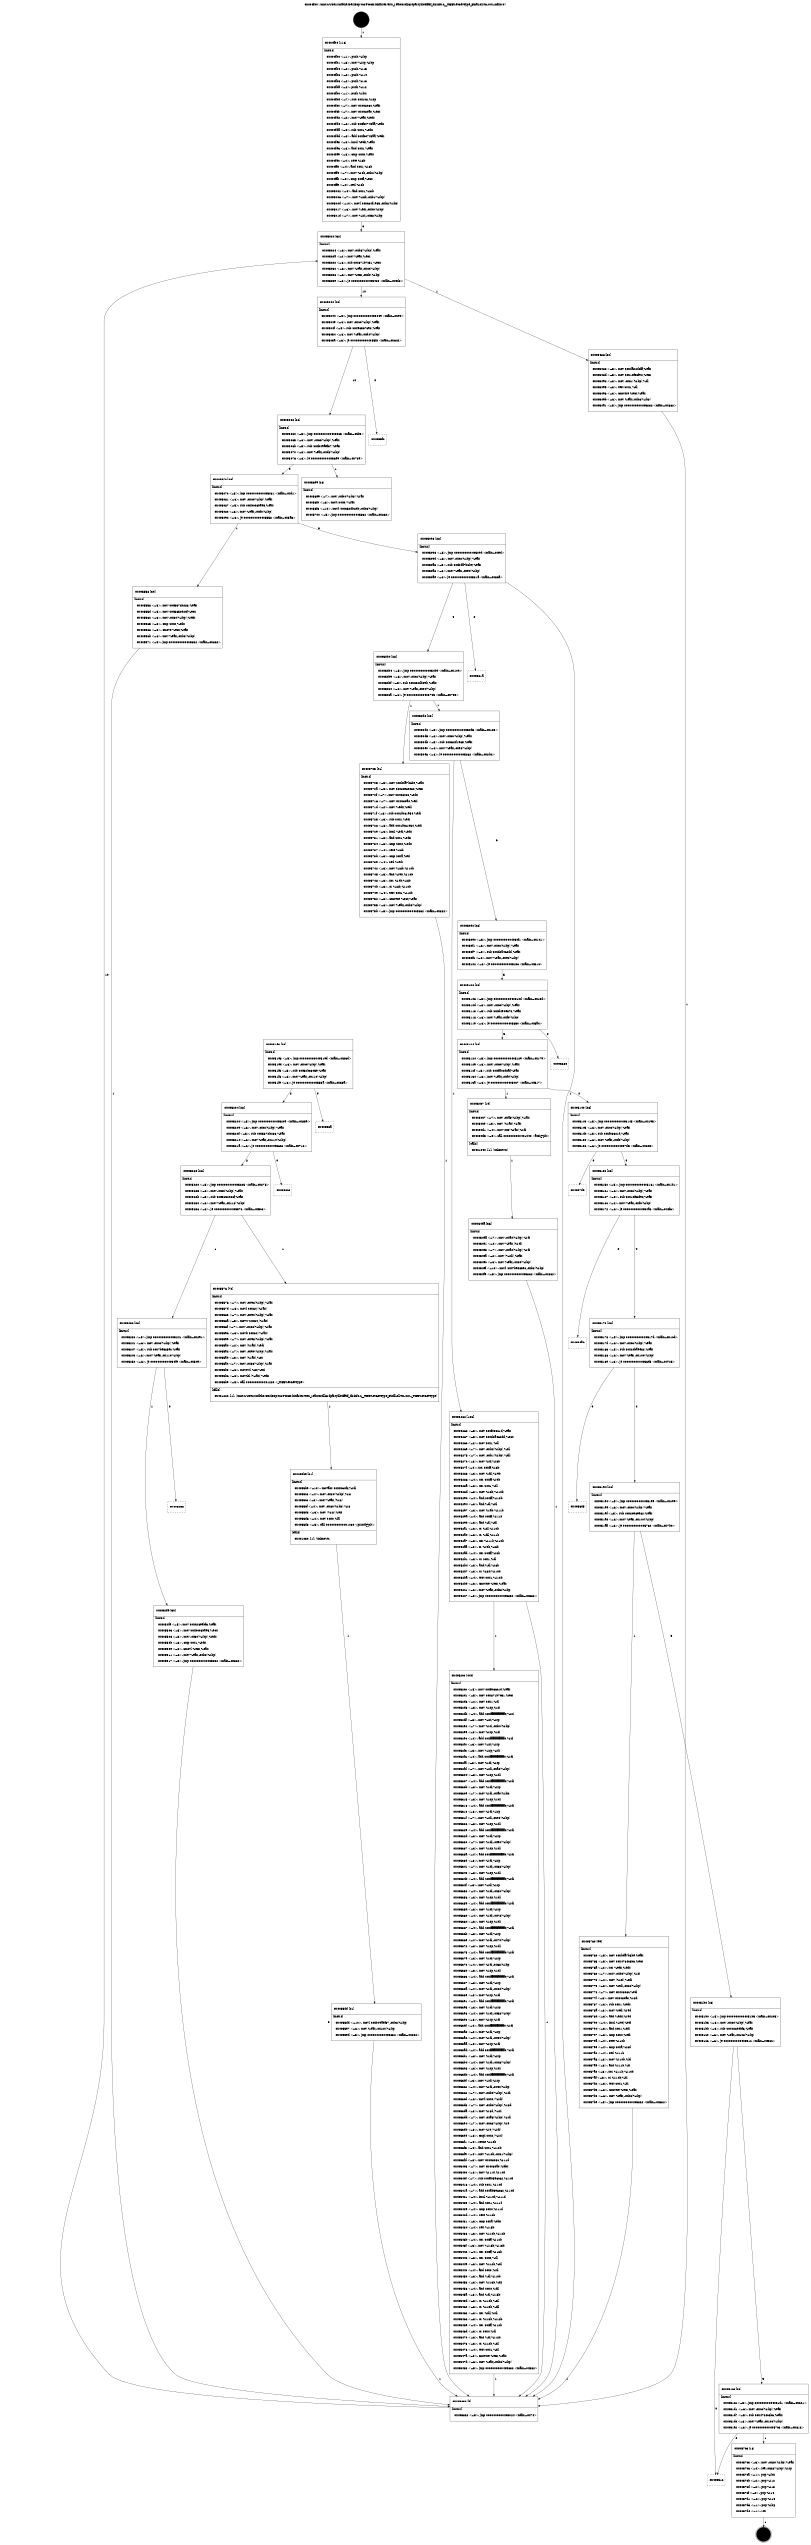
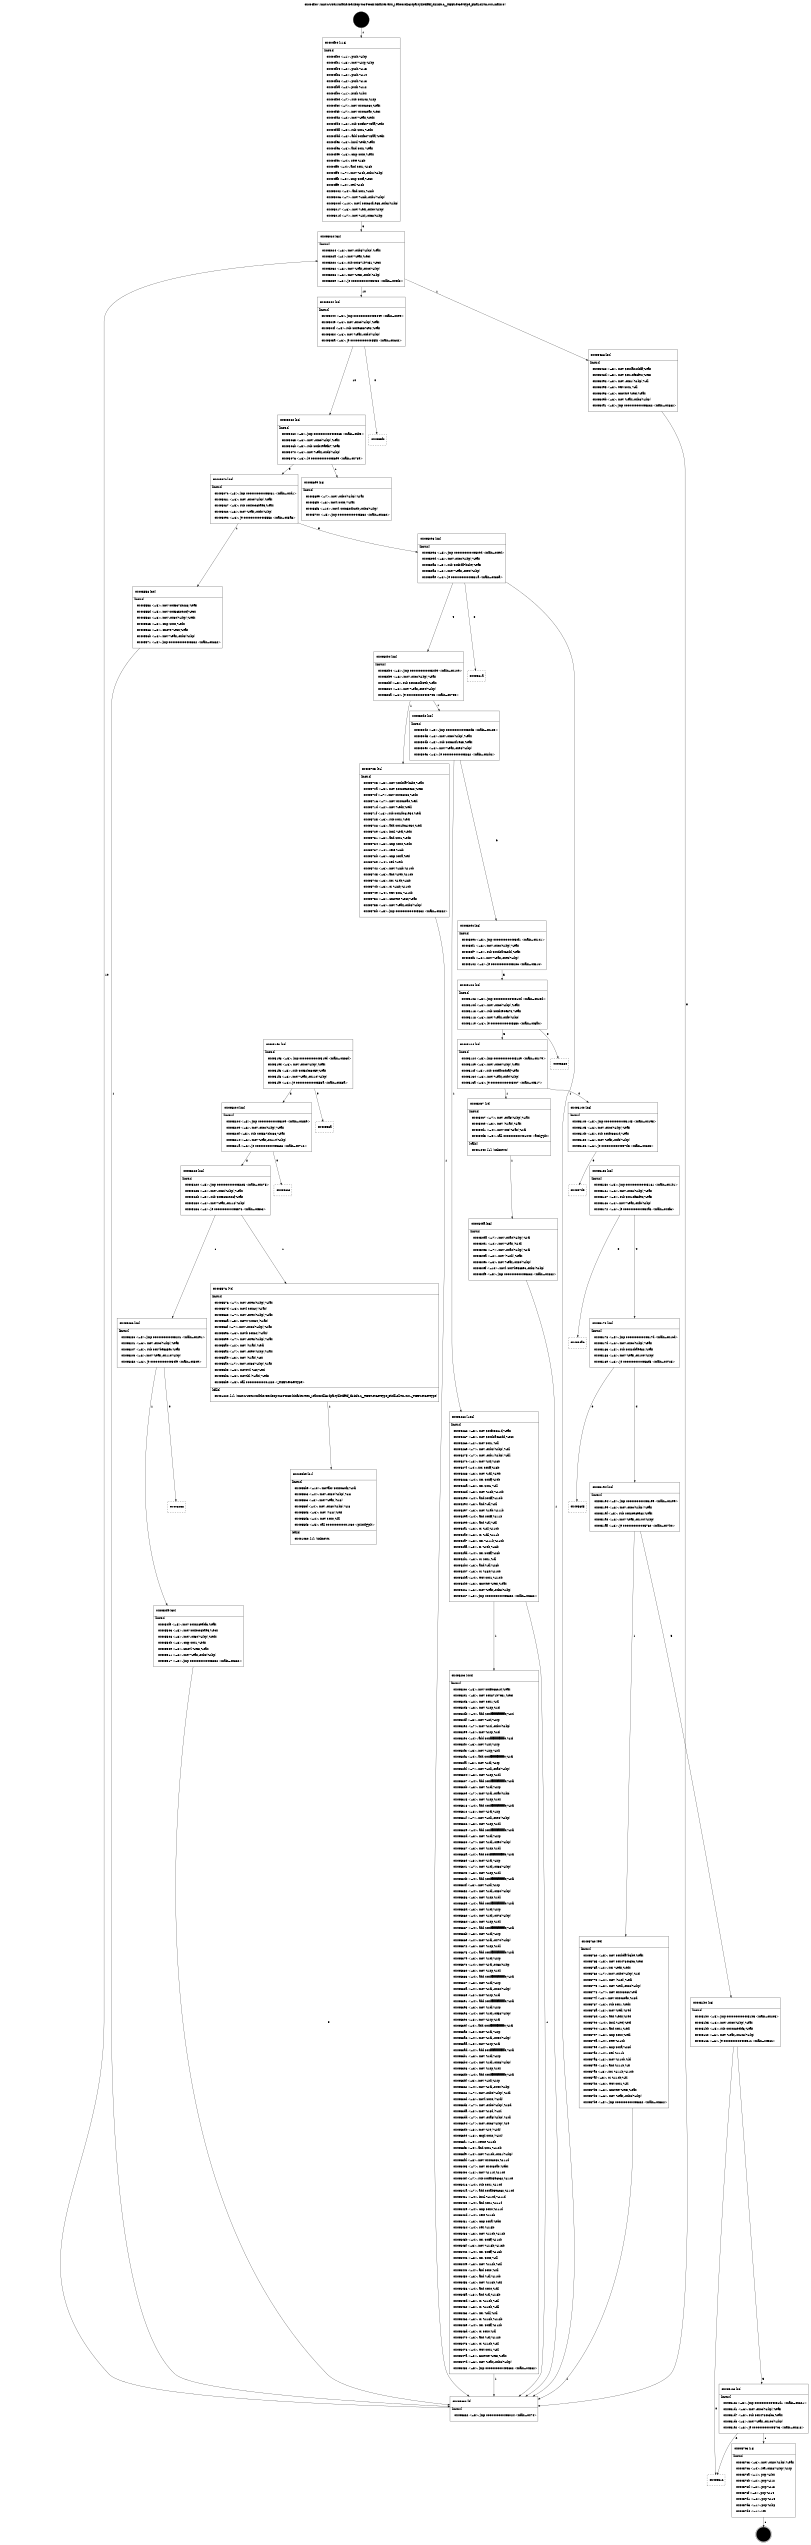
edge "0x405488 [30]" -> "0x405832 [5]": label " 1" -> " 8"
edge "0x405140 [28]" -> "0x40515c [28]": removed, label "4"
node "0x4055dd [21]": removed
